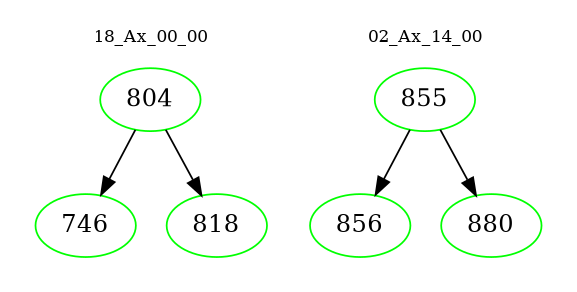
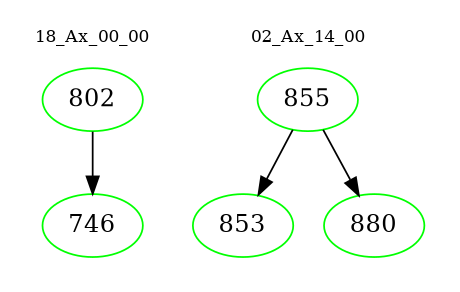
node "804": label "804" -> "802"
node "818": removed
node "856": label "856" -> "853"
